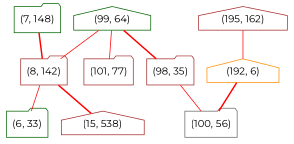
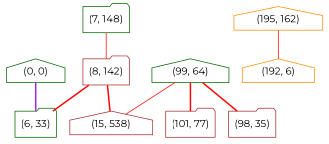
node "(195, 162)": color brown -> darkorange
edge "(99, 64)" -- "(8, 142)": now "(99, 64)" -- "(15, 538)"
edge "(99, 64)" -- "(101, 77)": style solid -> bold
edge "(7, 148)" -- "(8, 142)": style bold -> solid
node "(0, 0)": added
edge "(8, 142)" -- "(6, 33)": style solid -> bold
node "(100, 56)": removed
